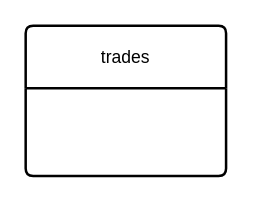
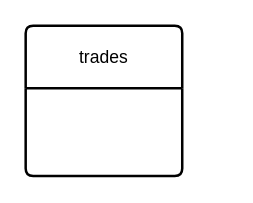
node "trades": size 200x150 -> 156x150
